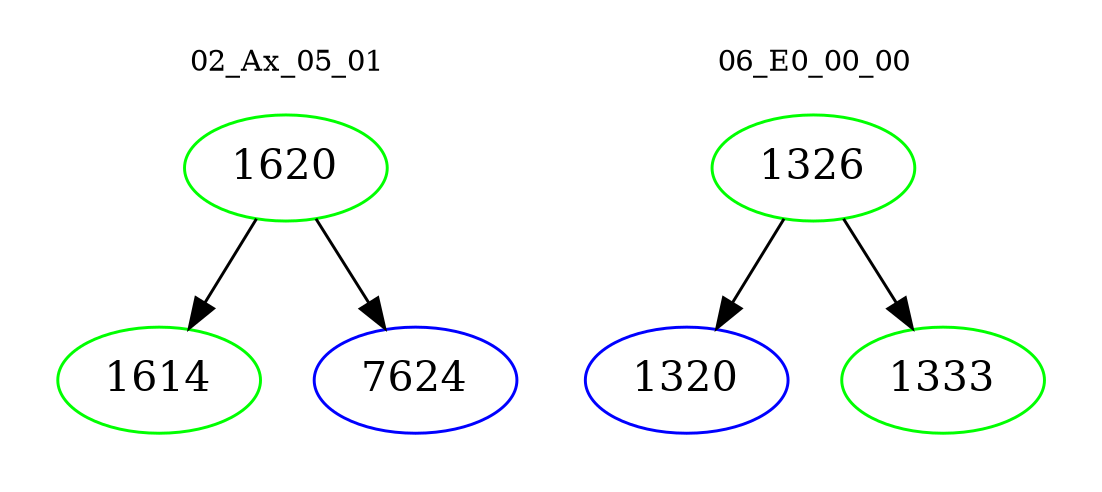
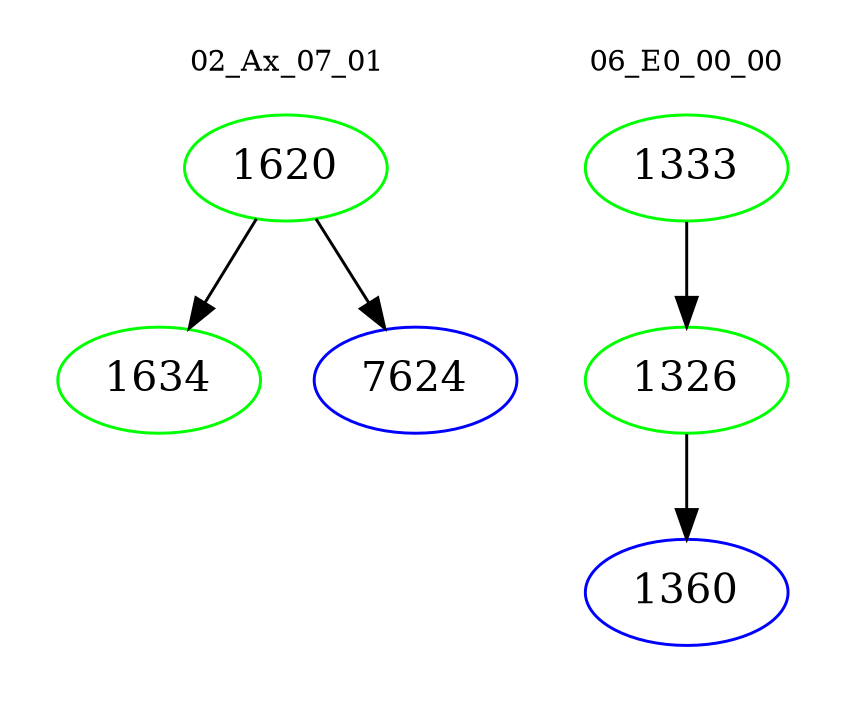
cluster "02_Ax_05_01": label "02_Ax_05_01" -> "02_Ax_07_01"
edge "1326" -> "1333": reversed
node "1614": label "1614" -> "1634"
node "1320": label "1320" -> "1360"
